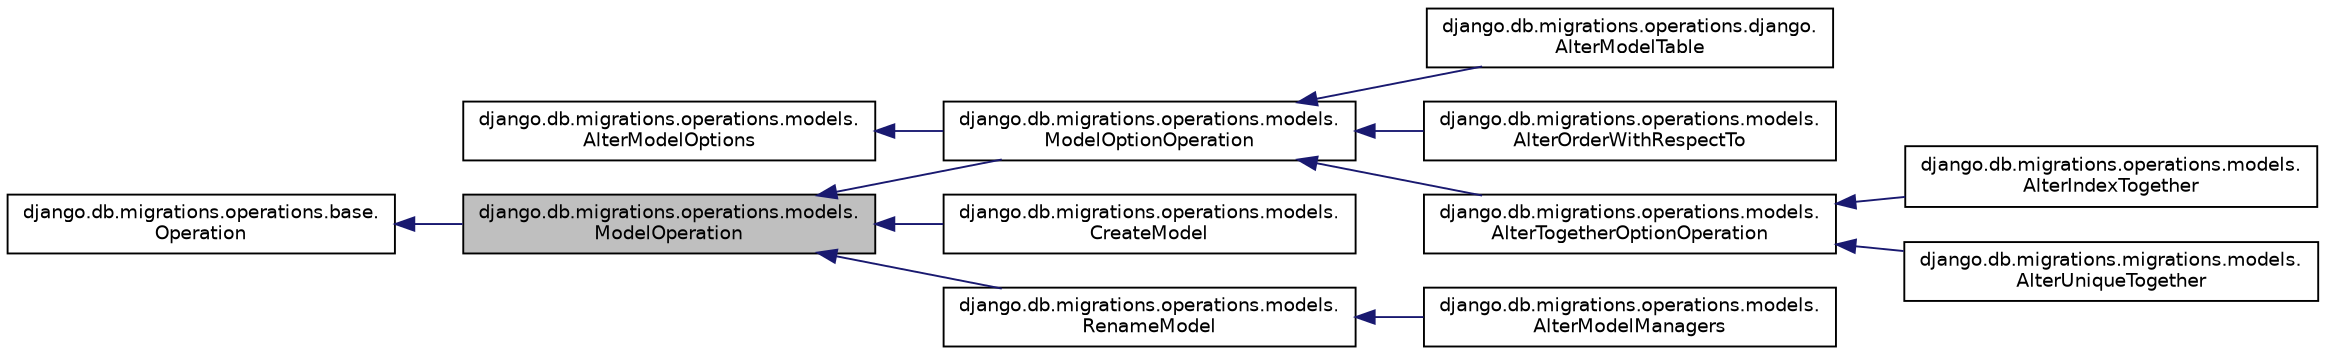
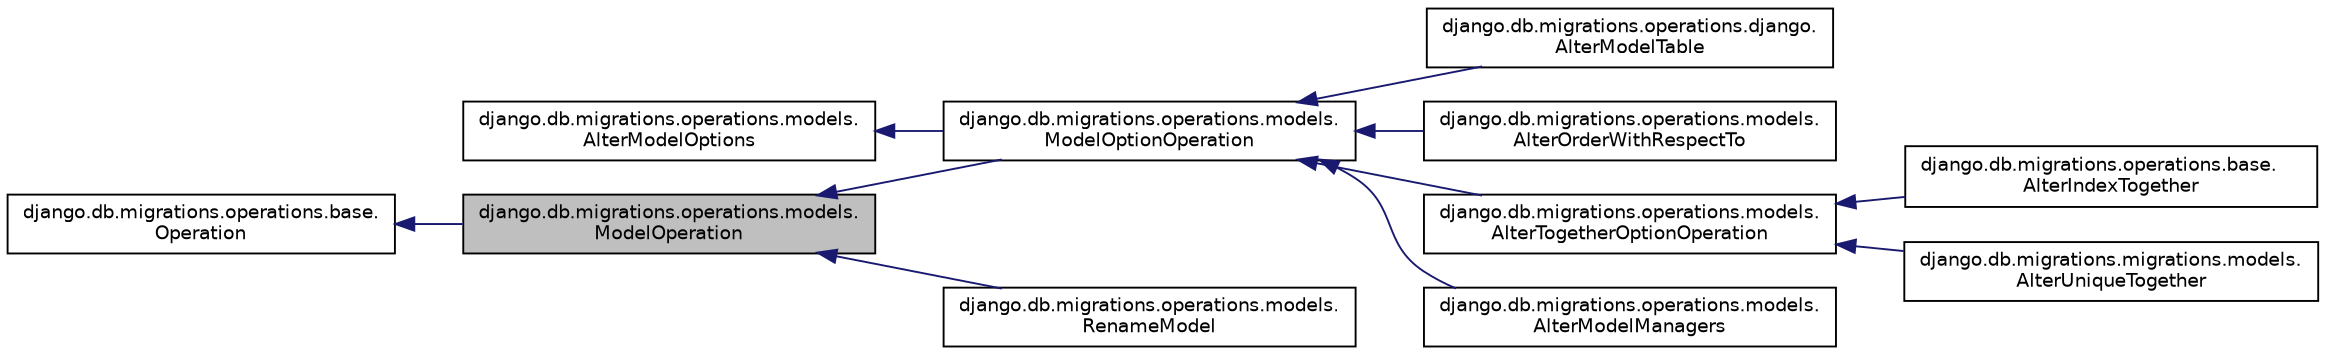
node "django.db.migrations.operations.models. AlterIndexTogether": label "django.db.migrations.operations.models. AlterIndexTogether" -> "django.db.migrations.operations.base. AlterIndexTogether"
node "django.db.migrations.operations.models. CreateModel": removed
edge "django.db.migrations.operations.models. AlterModelManagers" -> "django.db.migrations.operations.models. RenameModel": now "django.db.migrations.operations.models. AlterModelManagers" -> "django.db.migrations.operations.models. ModelOptionOperation"
